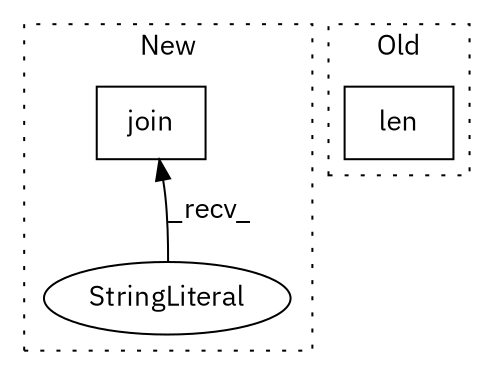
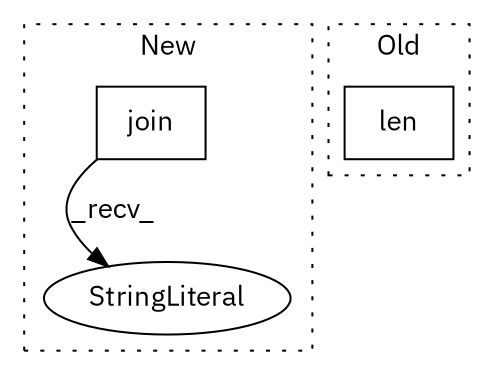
edge "StringLiteral" -> "join": reversed
